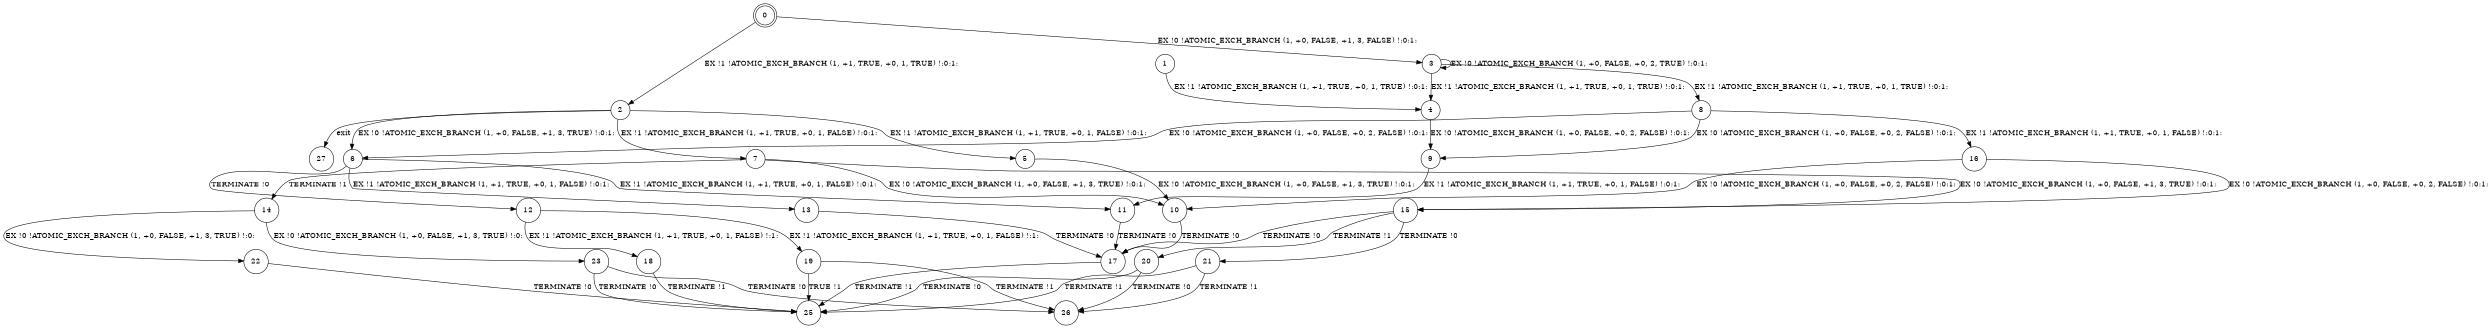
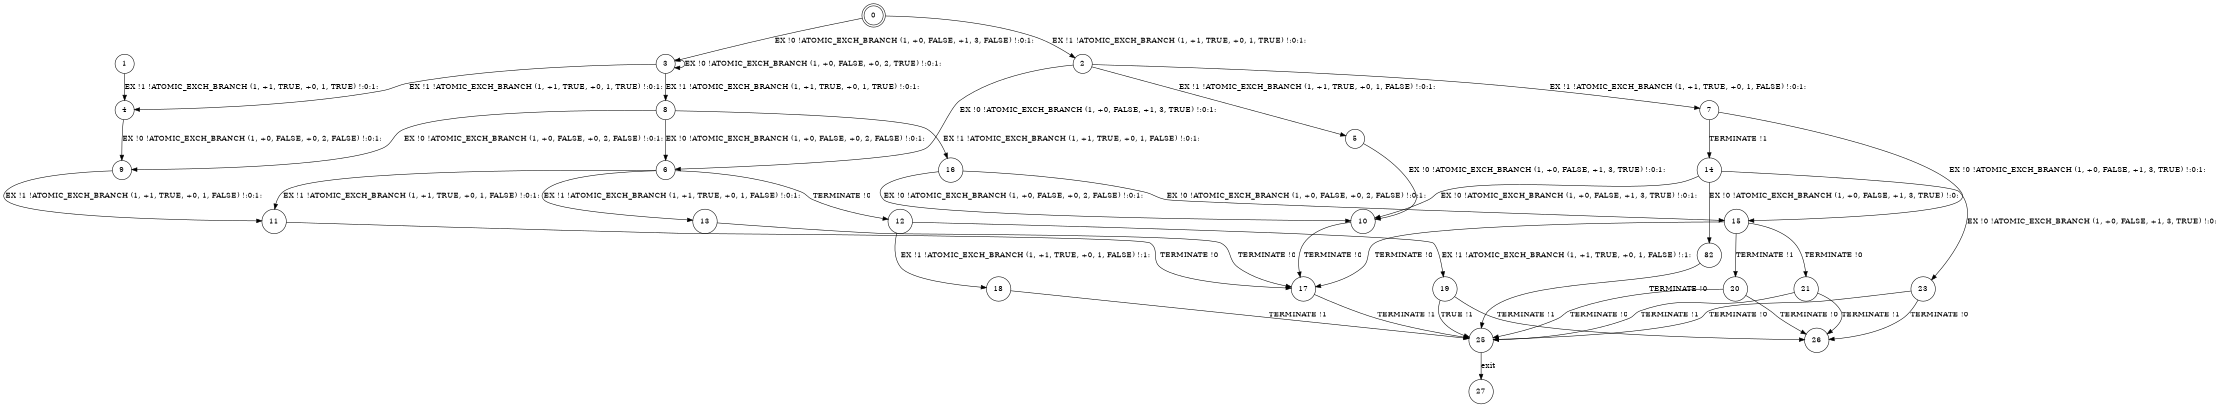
edge "2" -> "27": now "25" -> "27"
edge "7" -> "10": now "14" -> "10"
node "22": label "22" -> "82"
